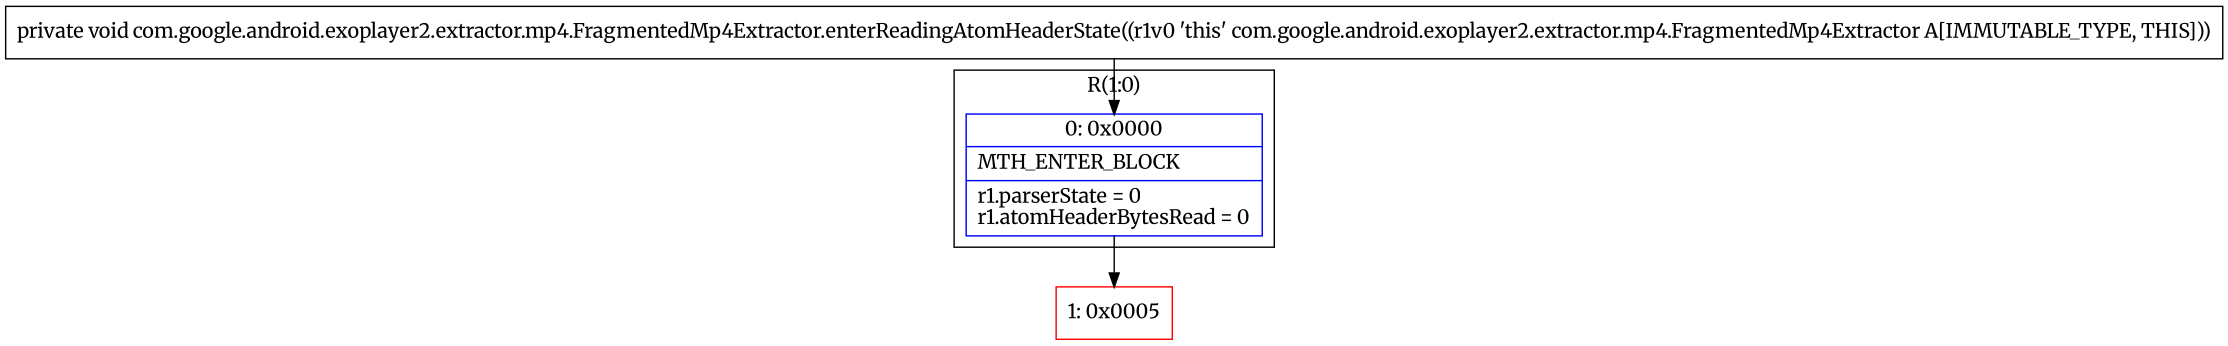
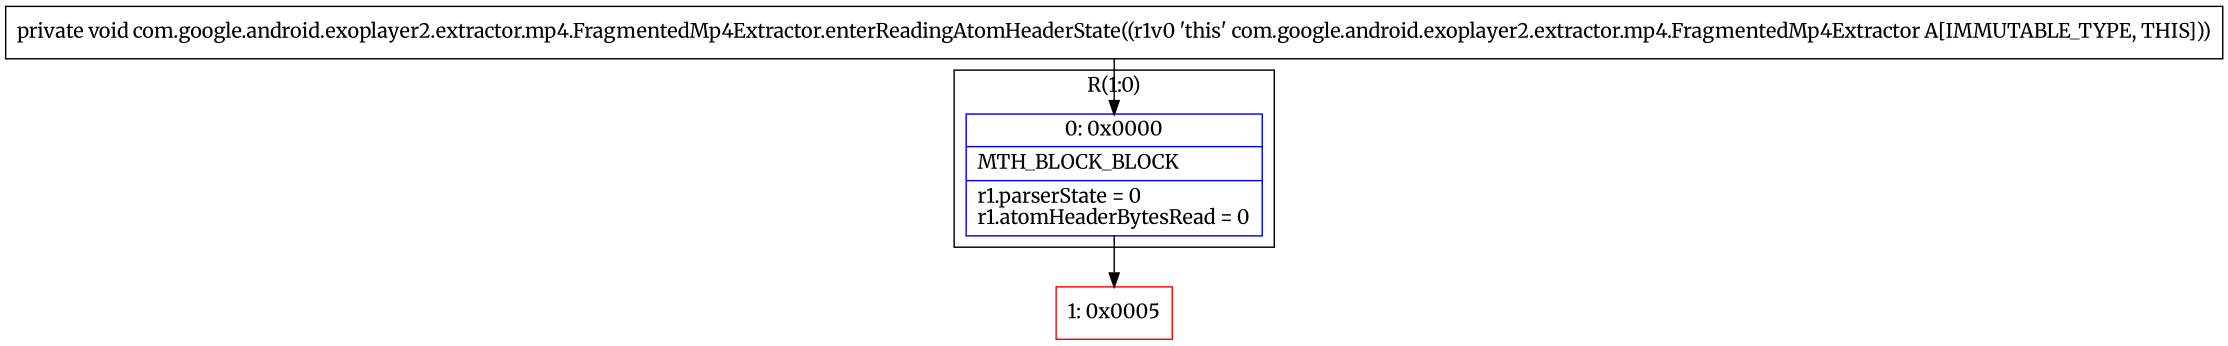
node "0: 0x0000": text "MTH_ENTER_BLOCK" -> "MTH_BLOCK_BLOCK"
